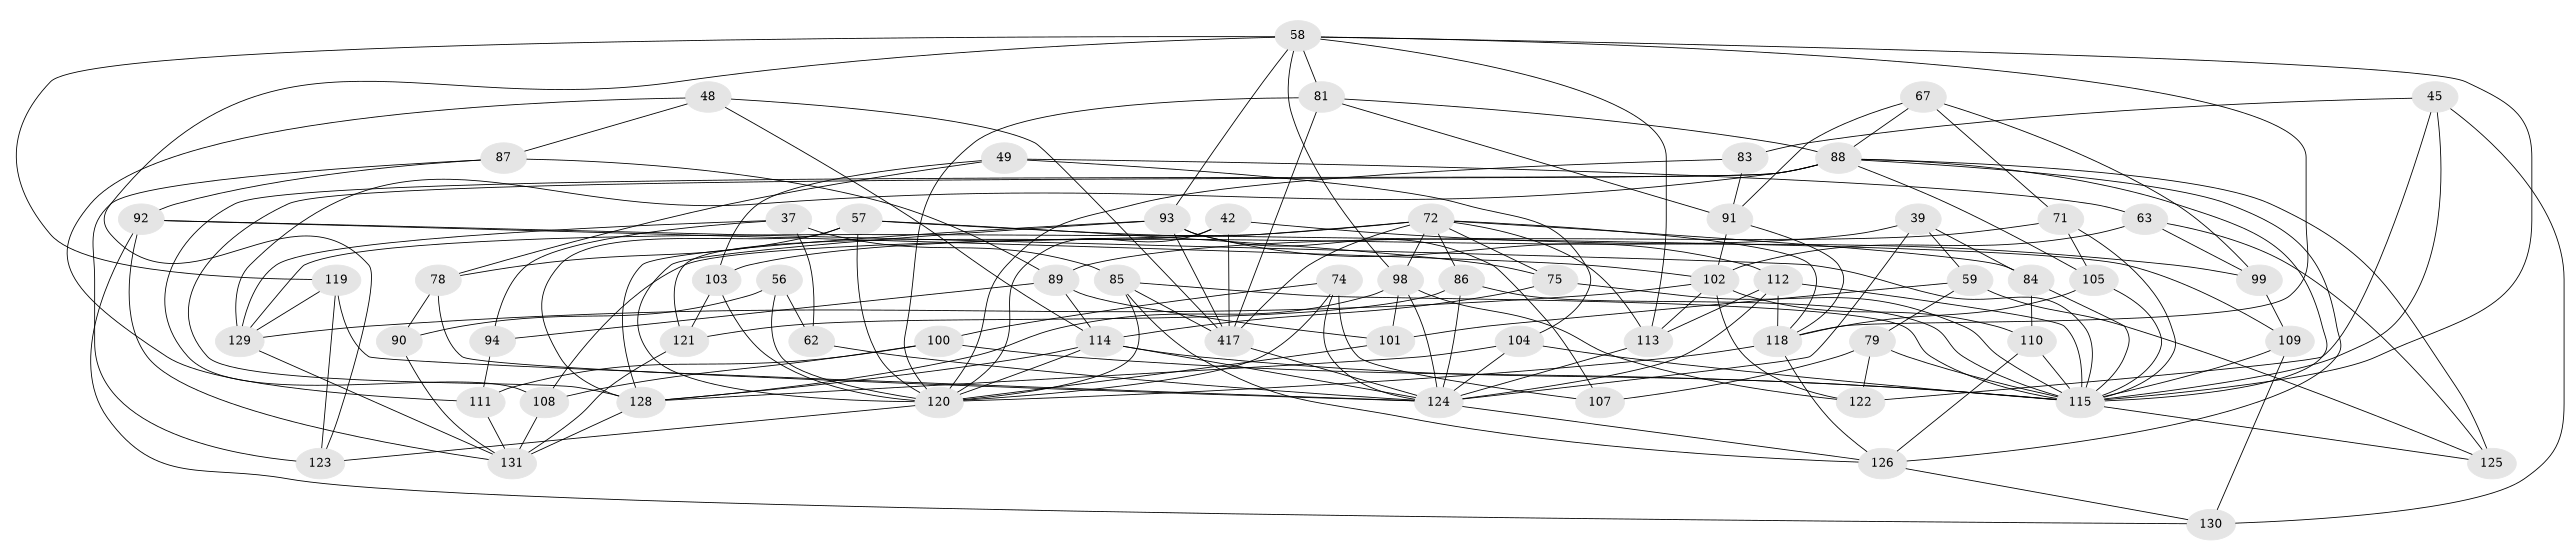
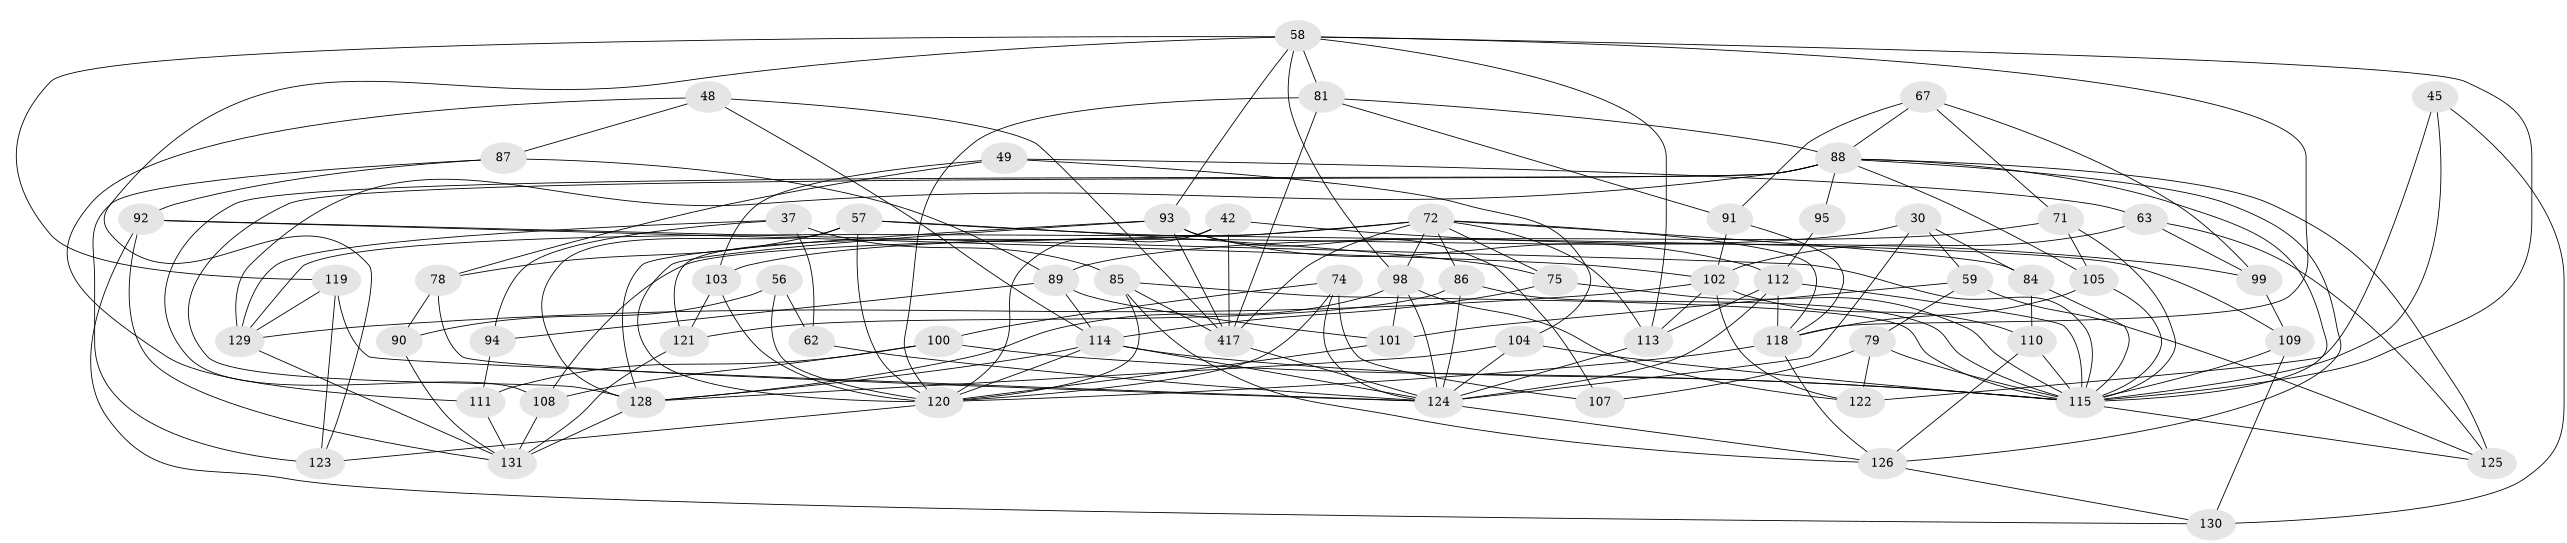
node "83": removed
node "95": added
node "39": label "39" -> "30"
